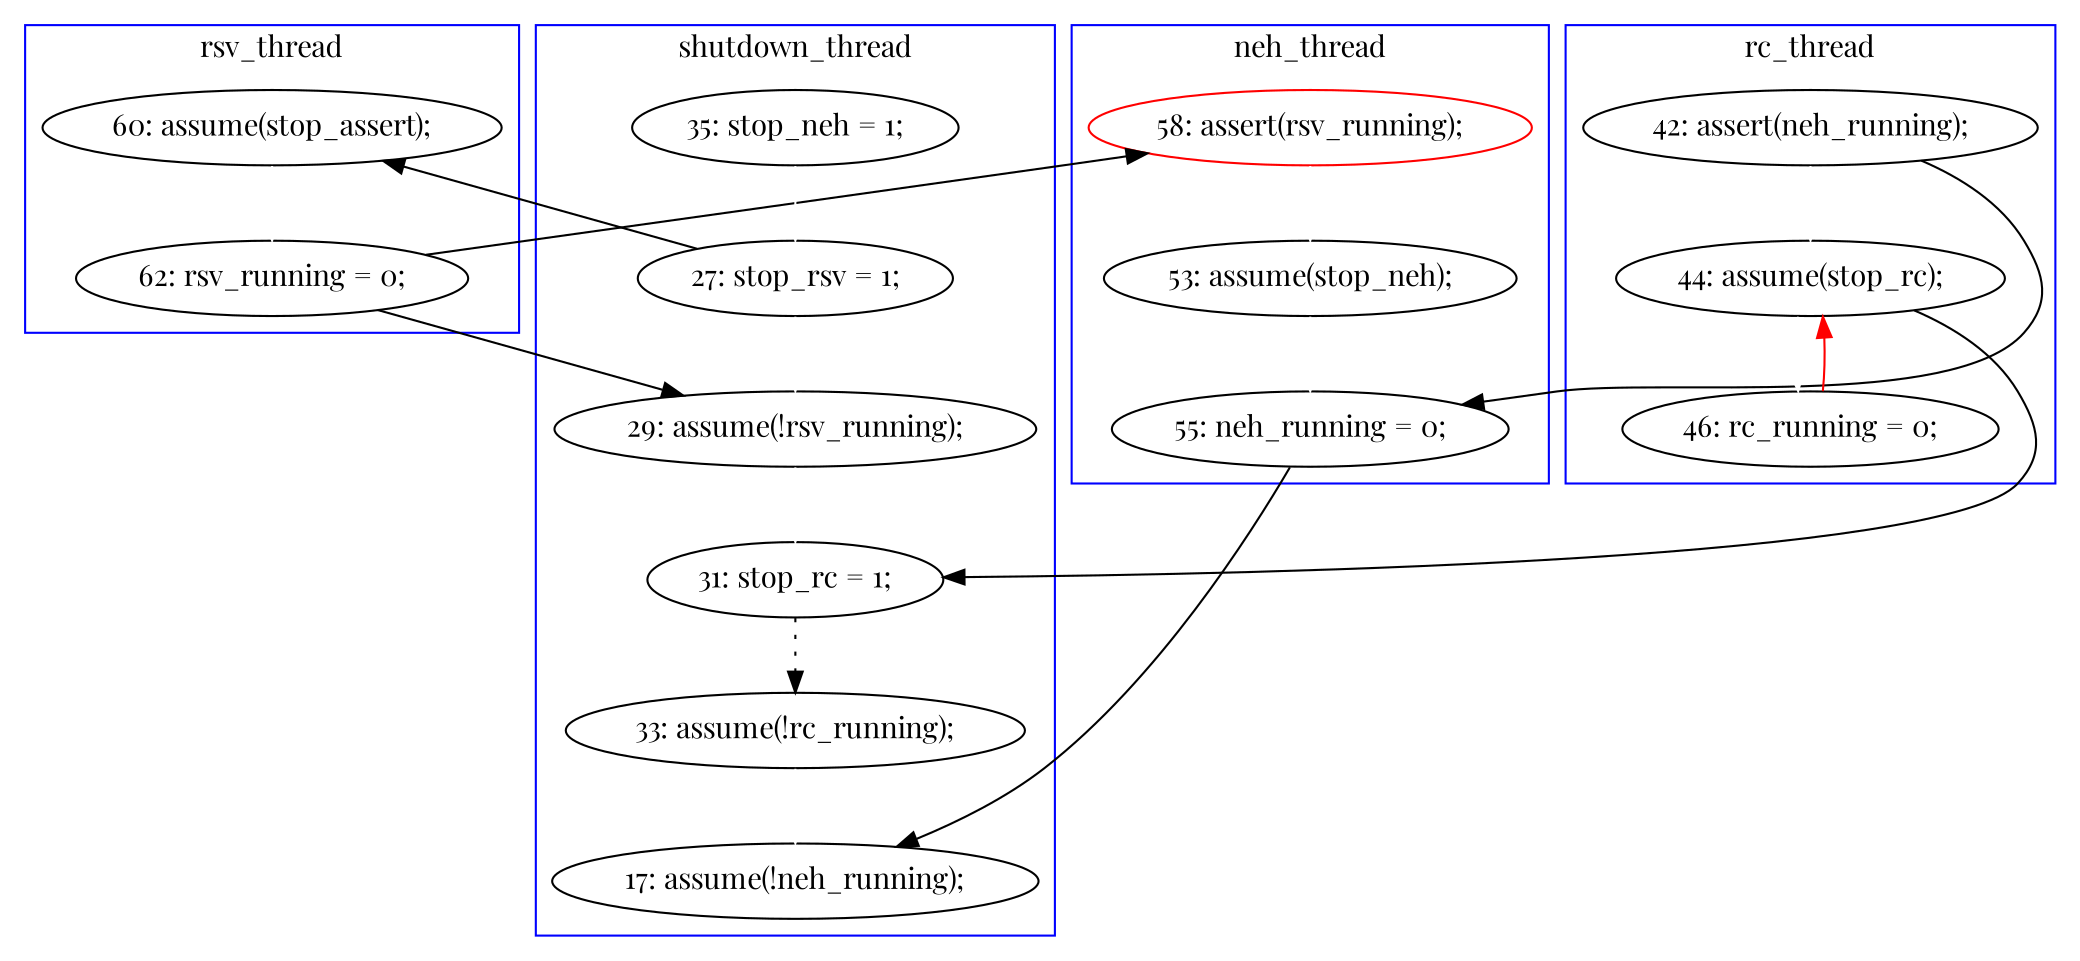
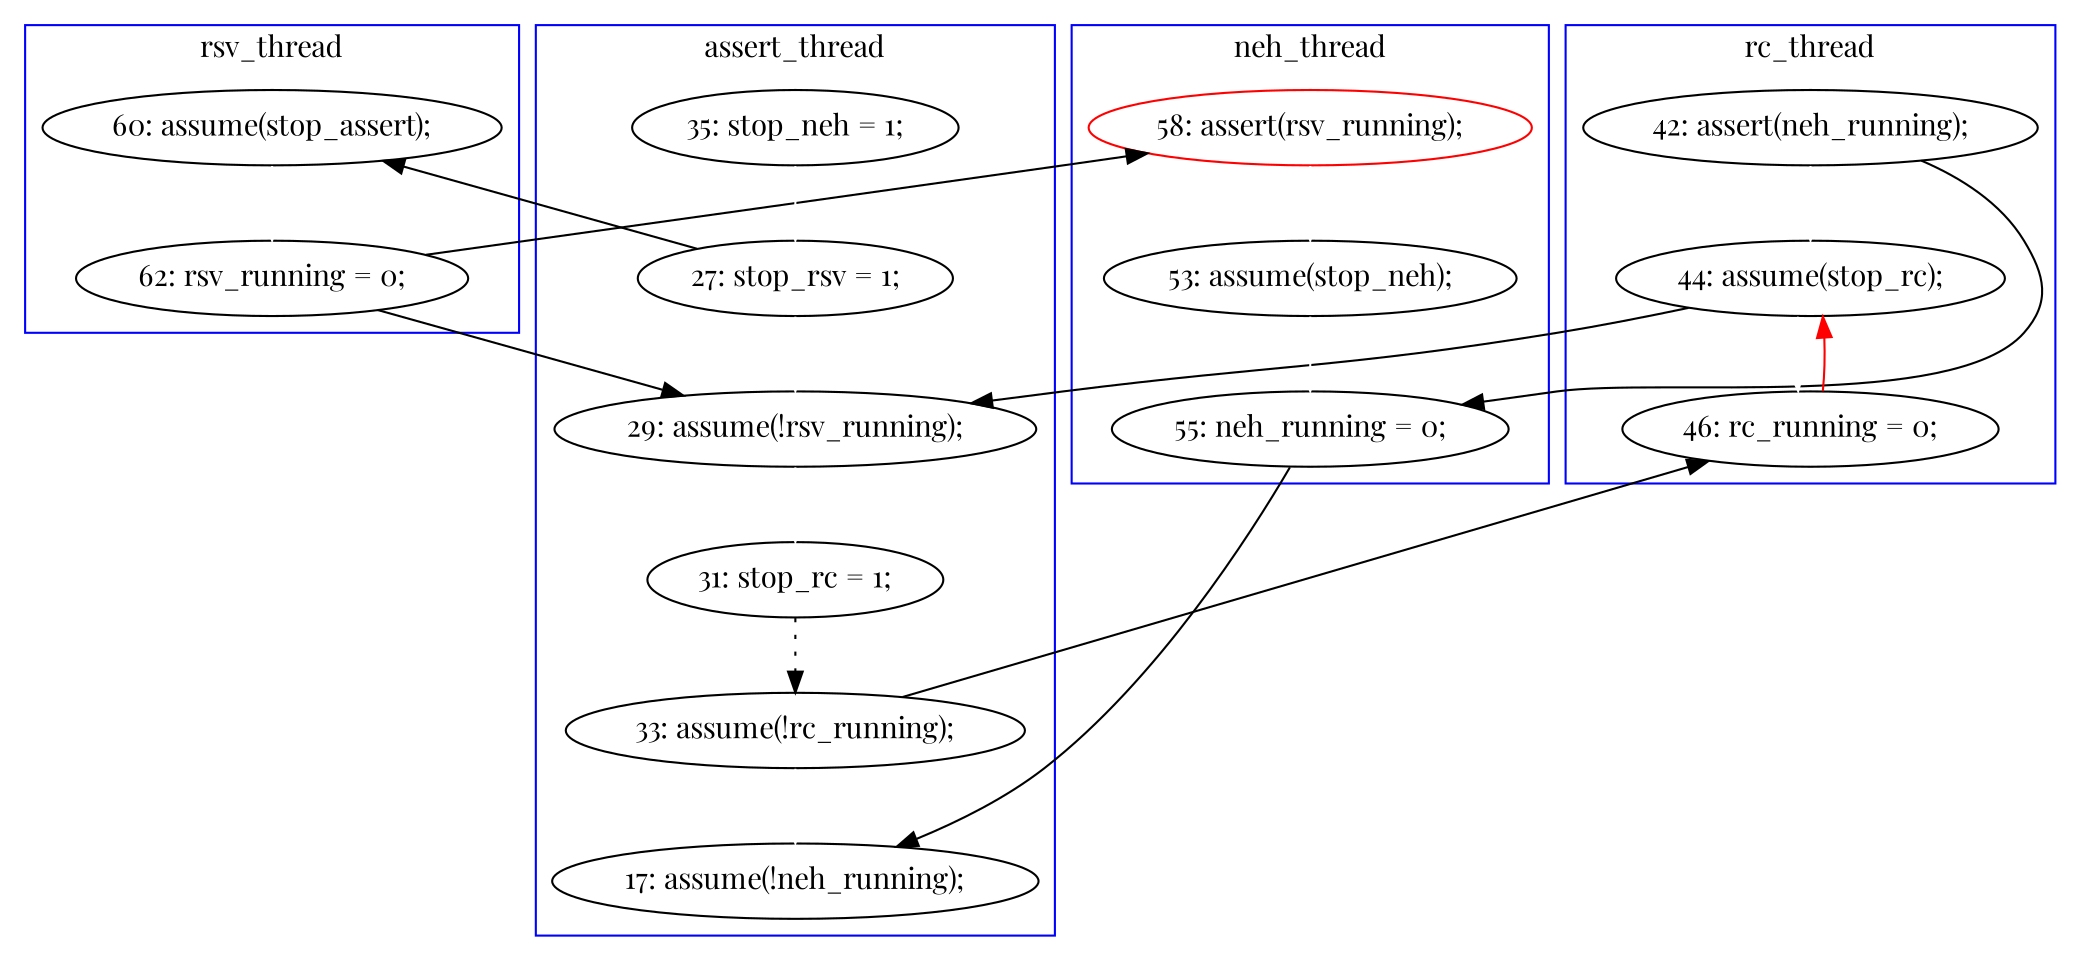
cluster "shutdown_thread": label "shutdown_thread" -> "assert_thread"
edge "44: assume(stop_rc);" -> "31: stop_rc = 1;": now "44: assume(stop_rc);" -> "29: assume(!rsv_running);"
edge "33: assume(!rc_running);" -> "46: rc_running = 0;": added
